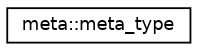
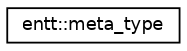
node "meta::meta_type": label "meta::meta_type" -> "entt::meta_type"
